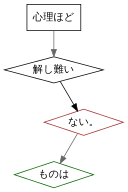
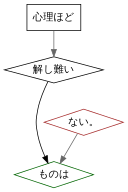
edge "解し難い" -> "ない。": now "解し難い" -> "ものは"
